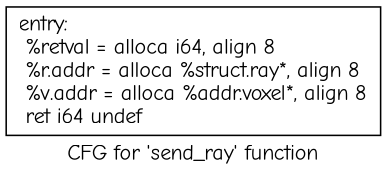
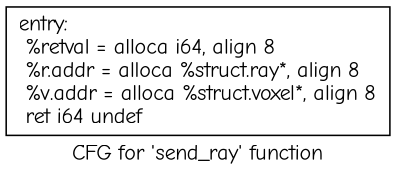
node "entry:": text "%v.addr = alloca %addr.voxel*, align 8" -> "%v.addr = alloca %struct.voxel*, align 8"
